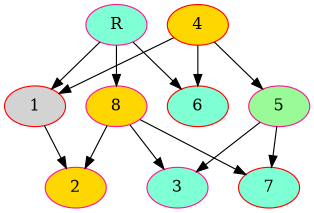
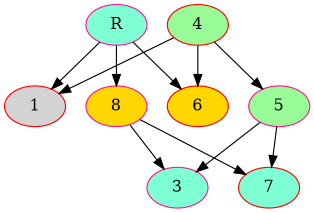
node "4": fillcolor gold -> palegreen
node "6": fillcolor aquamarine -> gold
node "2": removed
